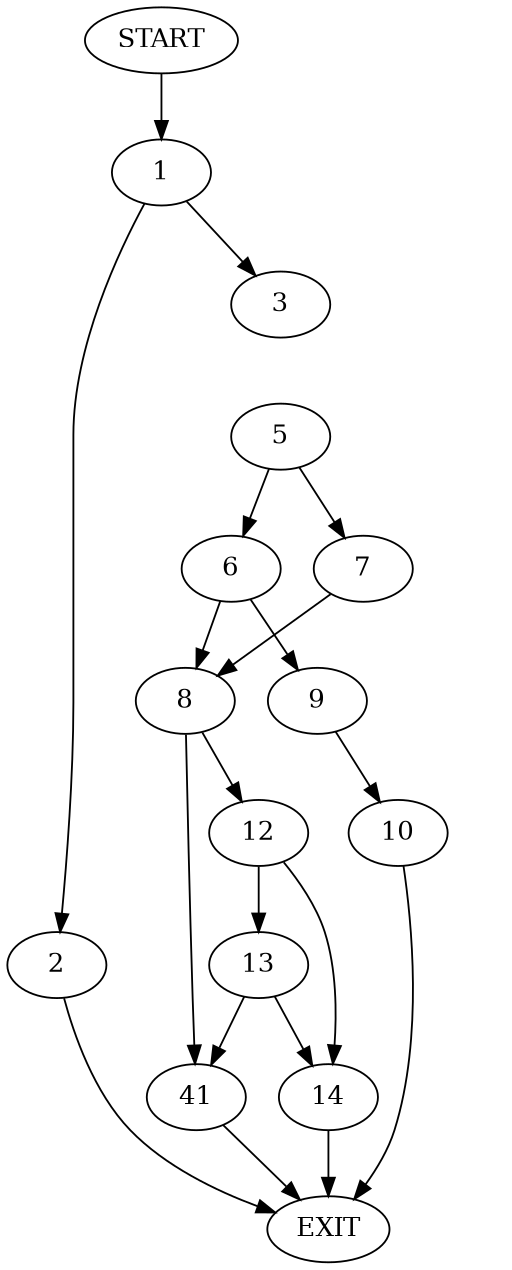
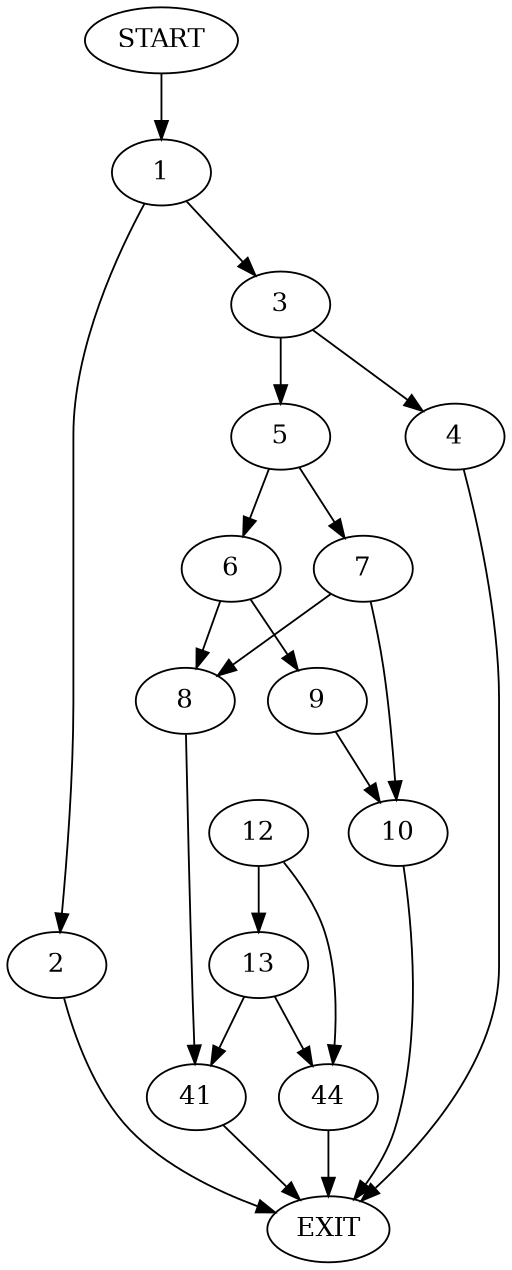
edge "3" -> "5": added
node "4": added
edge "7" -> "10": added
edge "8" -> "12": removed
node "14": label "14" -> "44"
